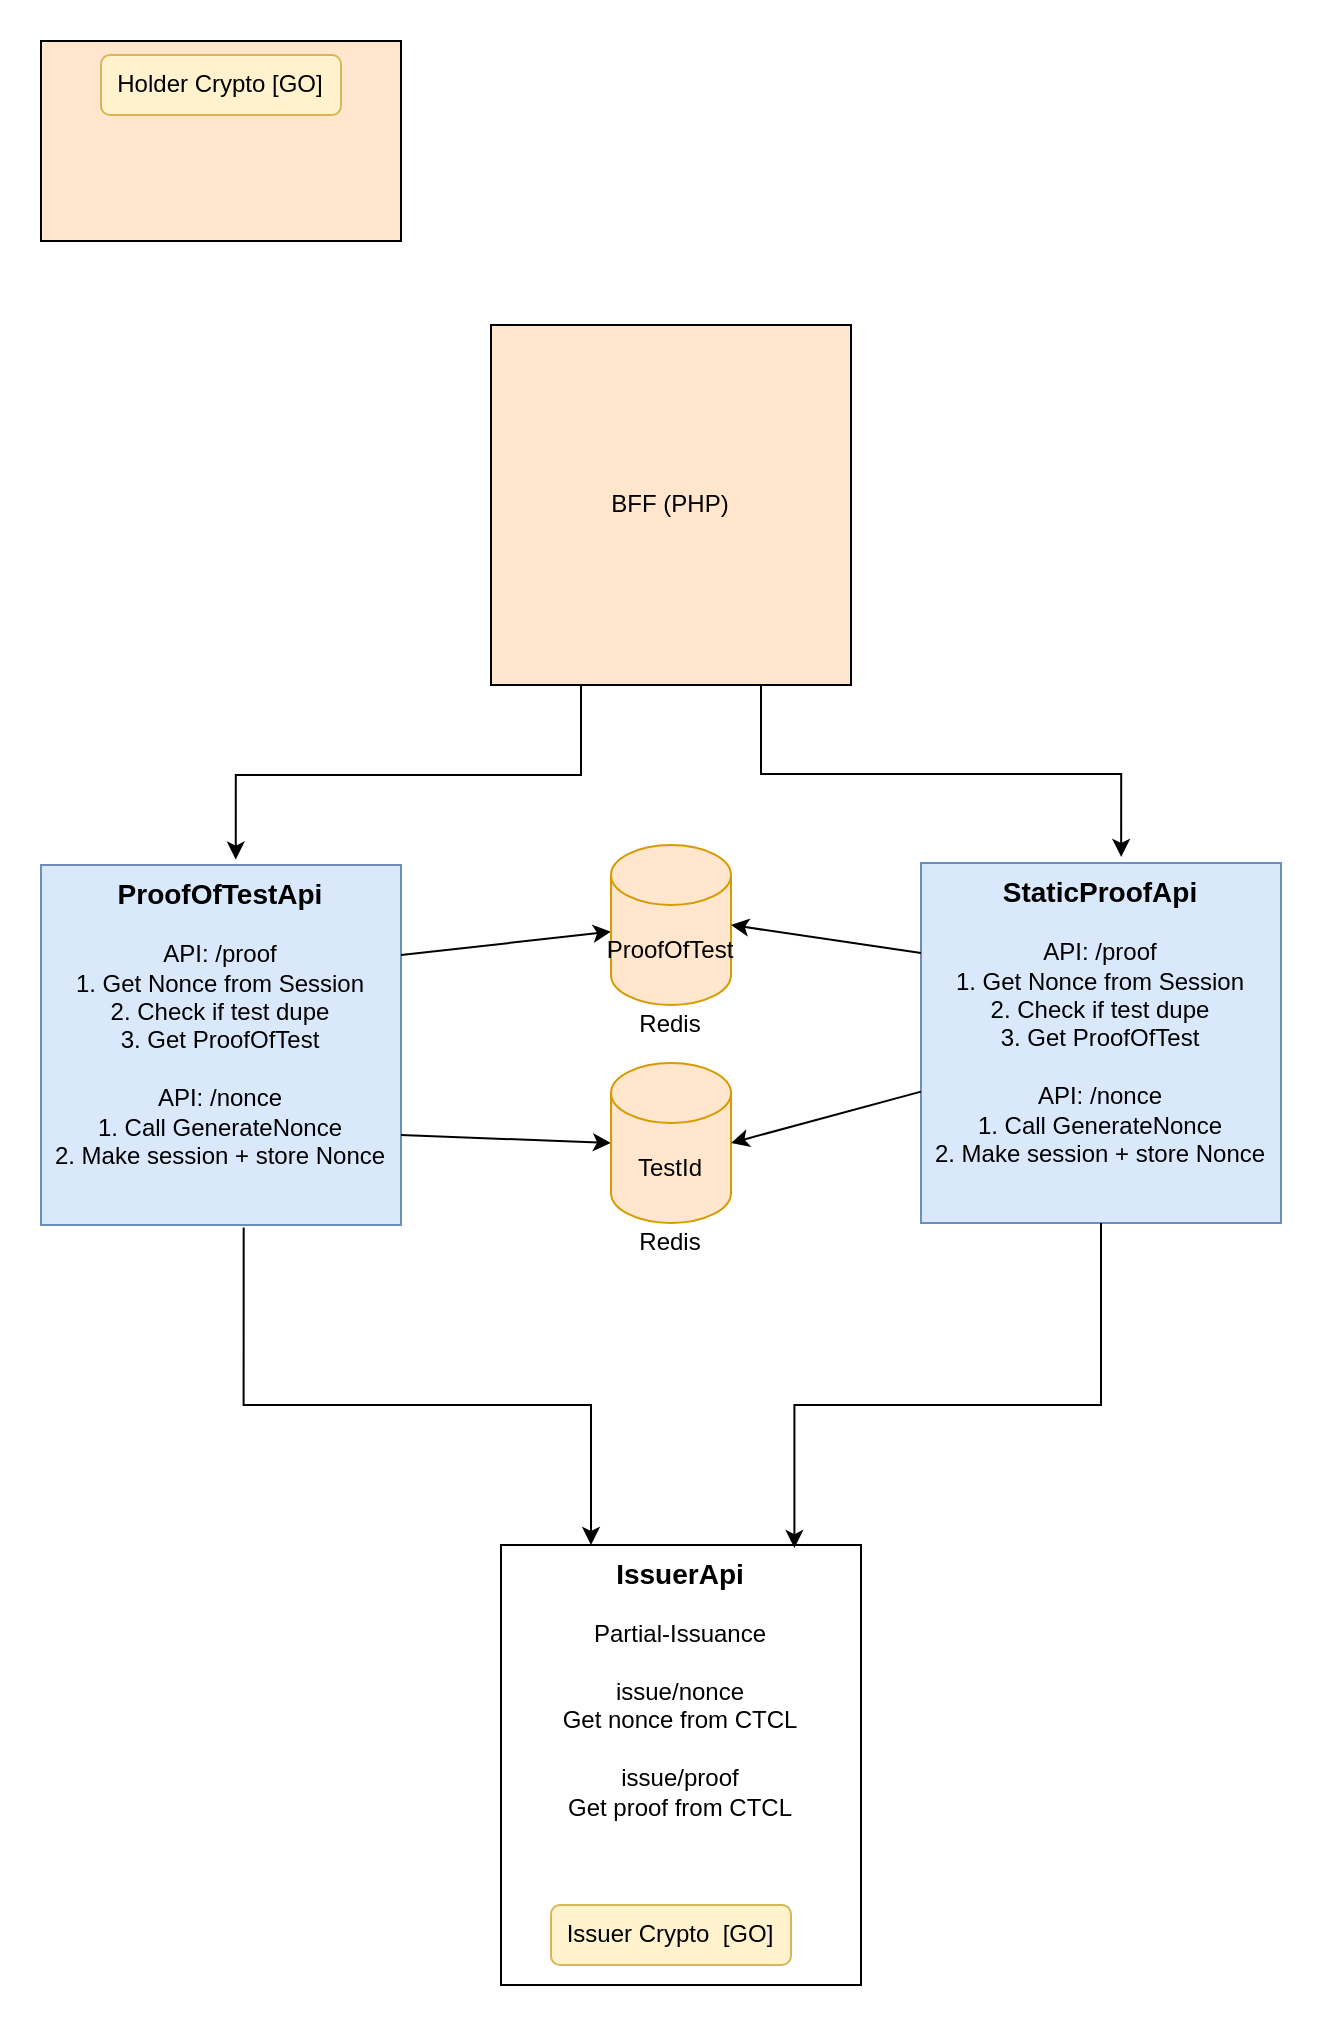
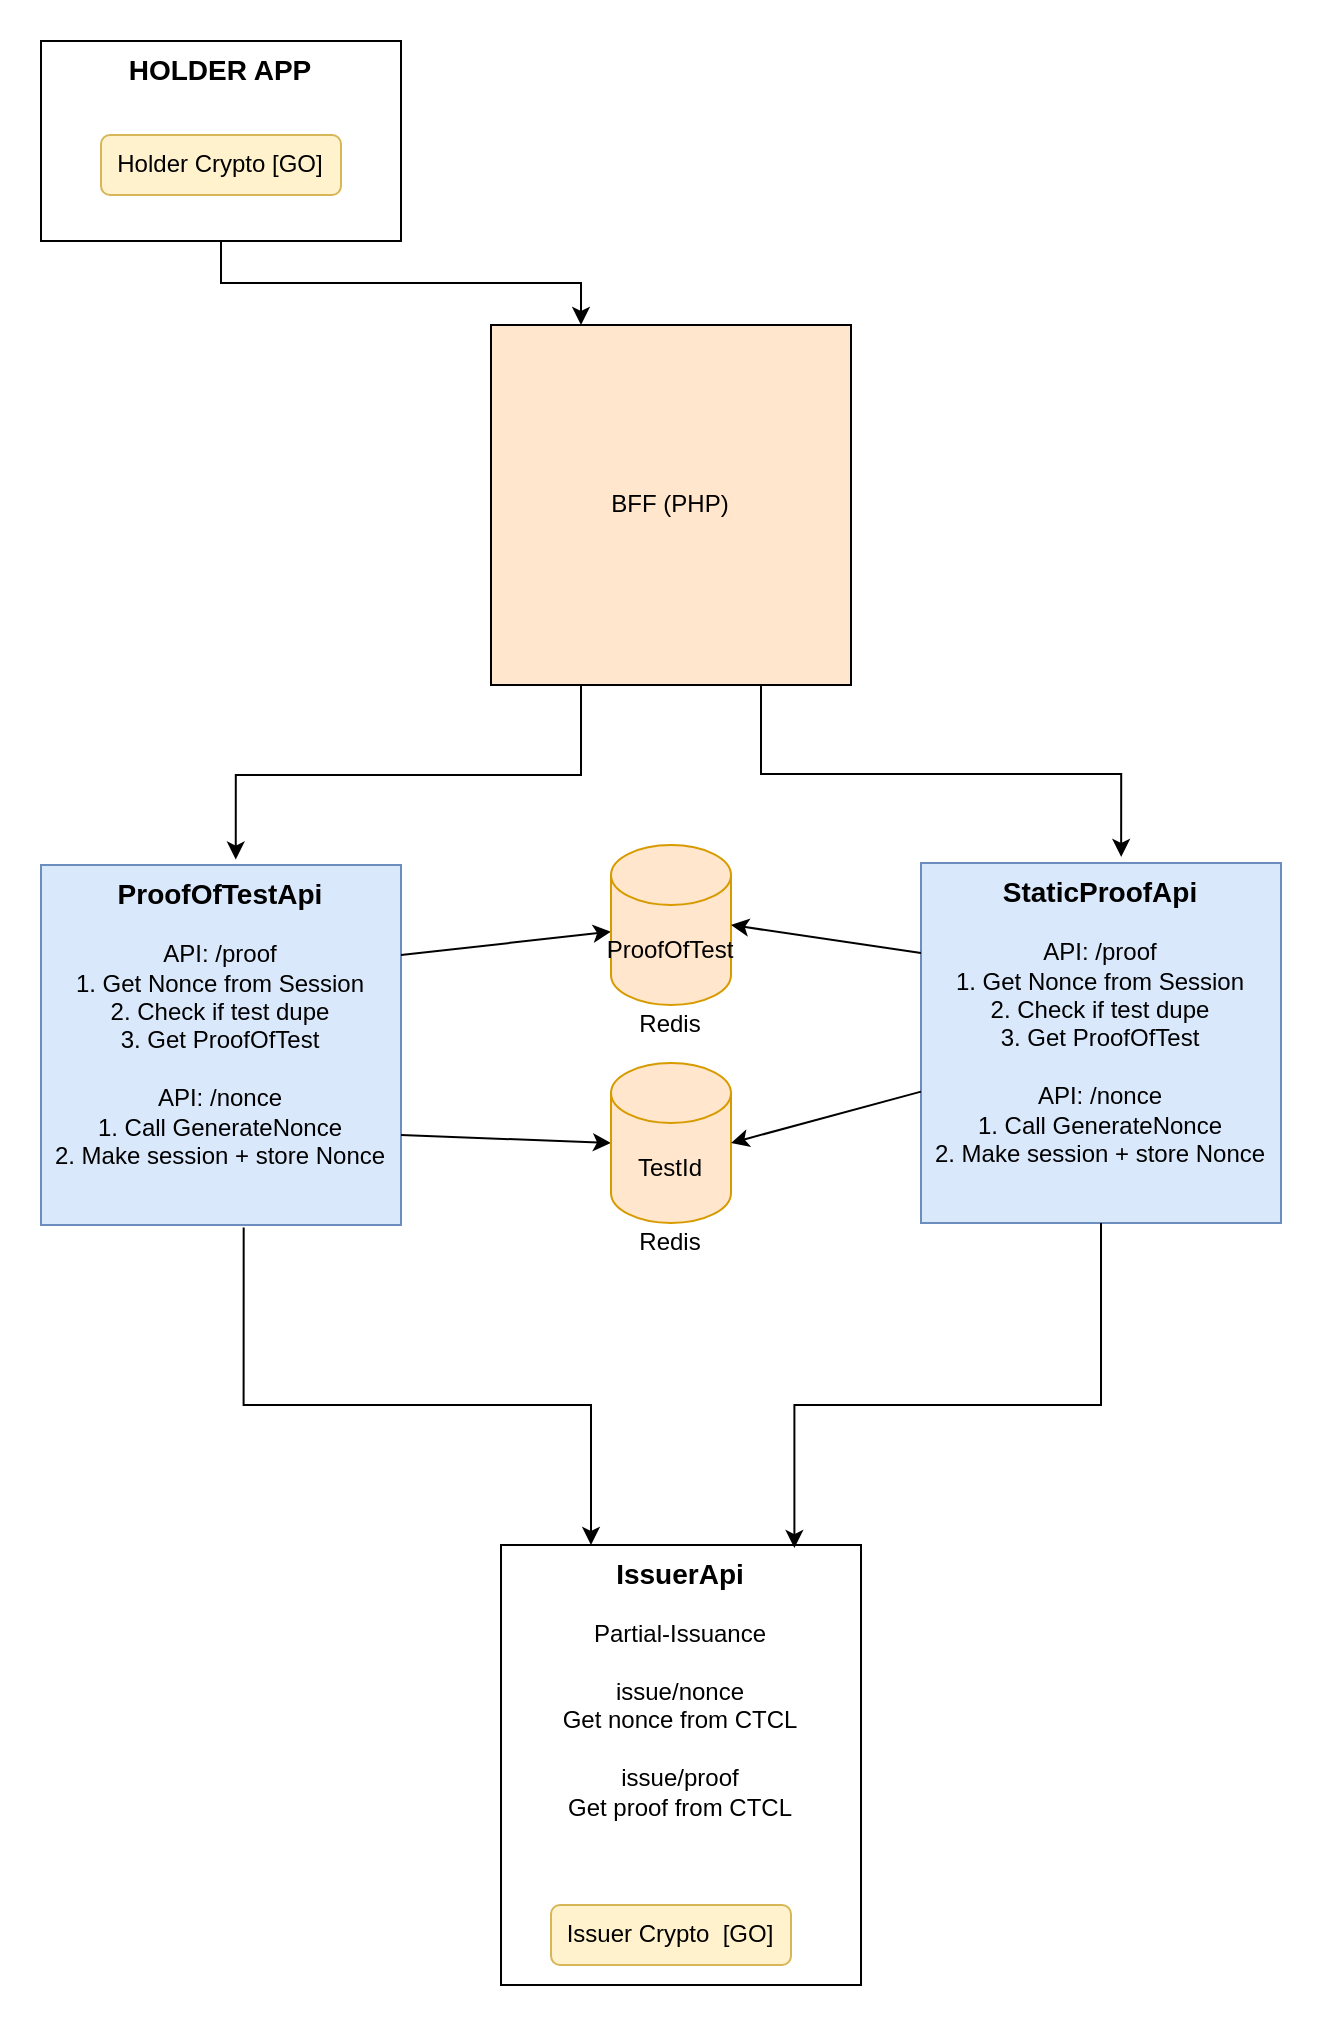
node "HOLDER APP": fillcolor #ffe6cc -> #ffffff
node "Holder Crypto [GO]": moved (221, 85) -> (221, 165)
edge "HOLDER APP" -> "BFF (PHP)": added
